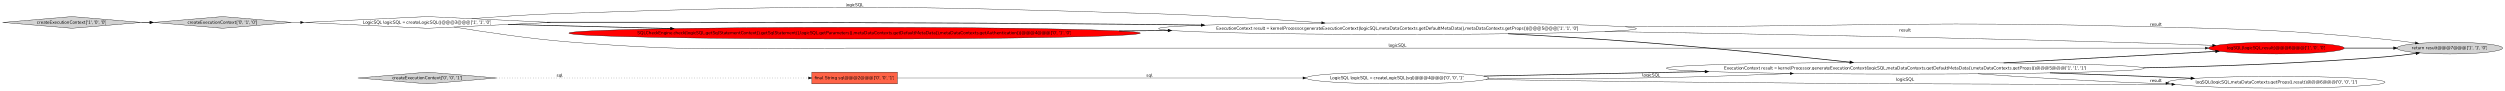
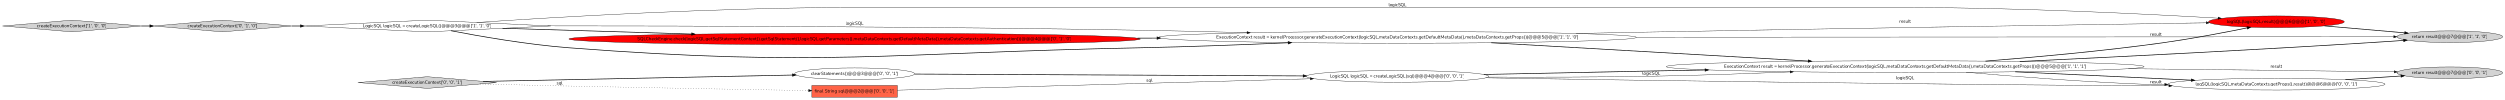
edge "createExecutionContext['0', '1', '0']" -> "LogicSQL logicSQL = createLogicSQL()@@@3@@@['1', '1', '0']": style solid -> bold
node "return result@@@7@@@['0', '0', '1']": added
node "clearStatements()@@@3@@@['0', '0', '1']": added
